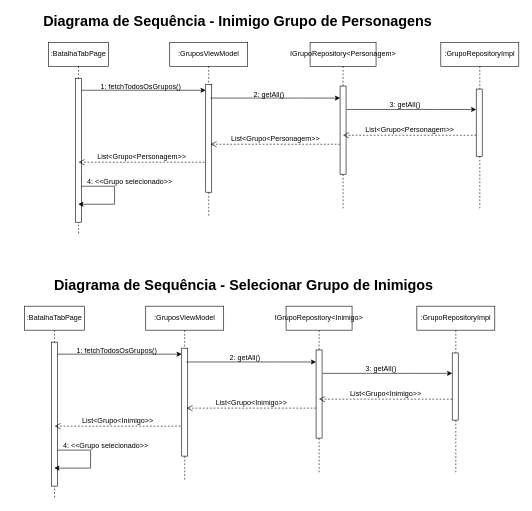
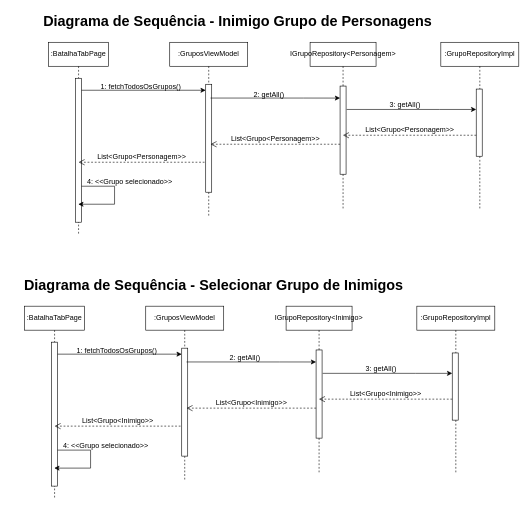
node "Diagrama de Sequência - Selecionar Grupo de Inimigos": moved (243, 285) -> (213, 285)
